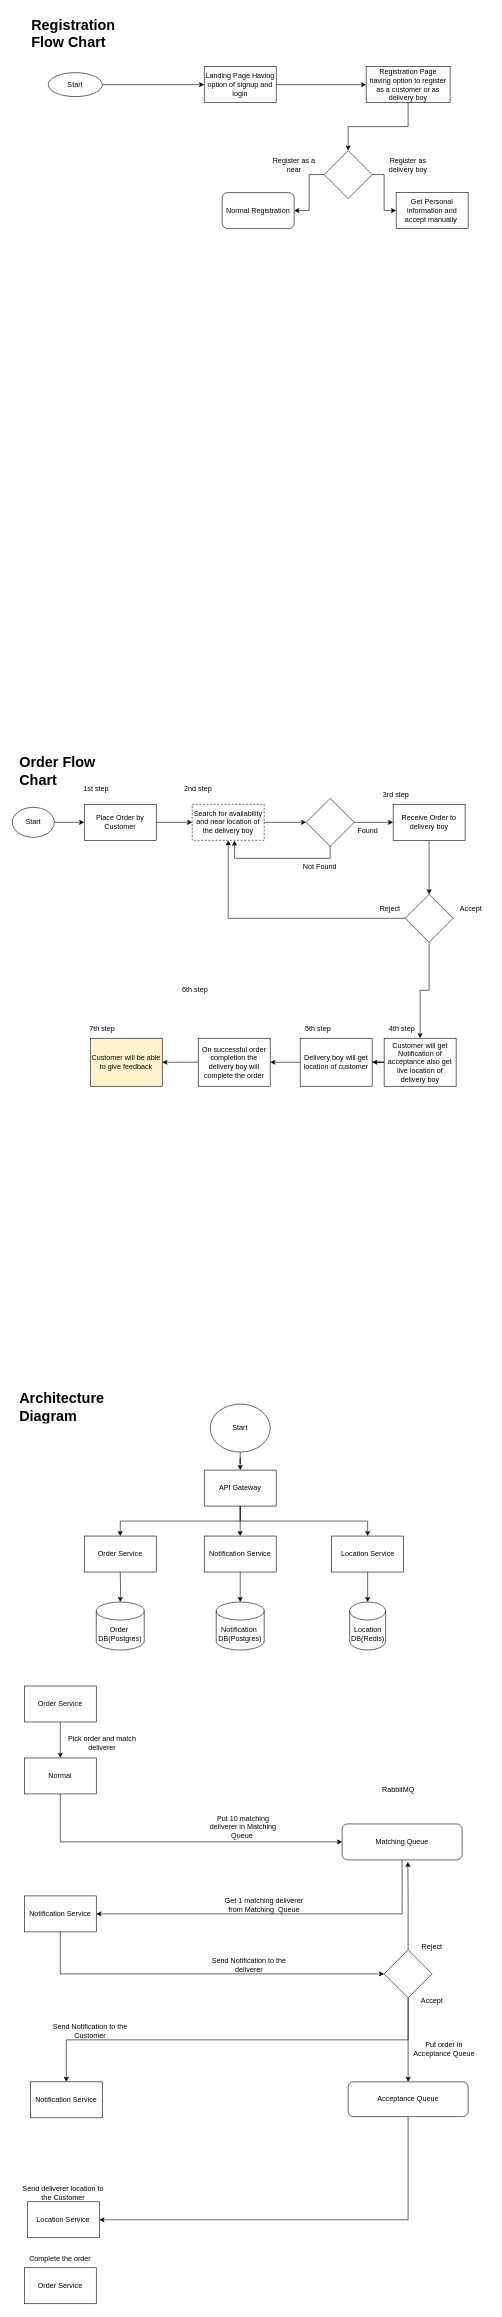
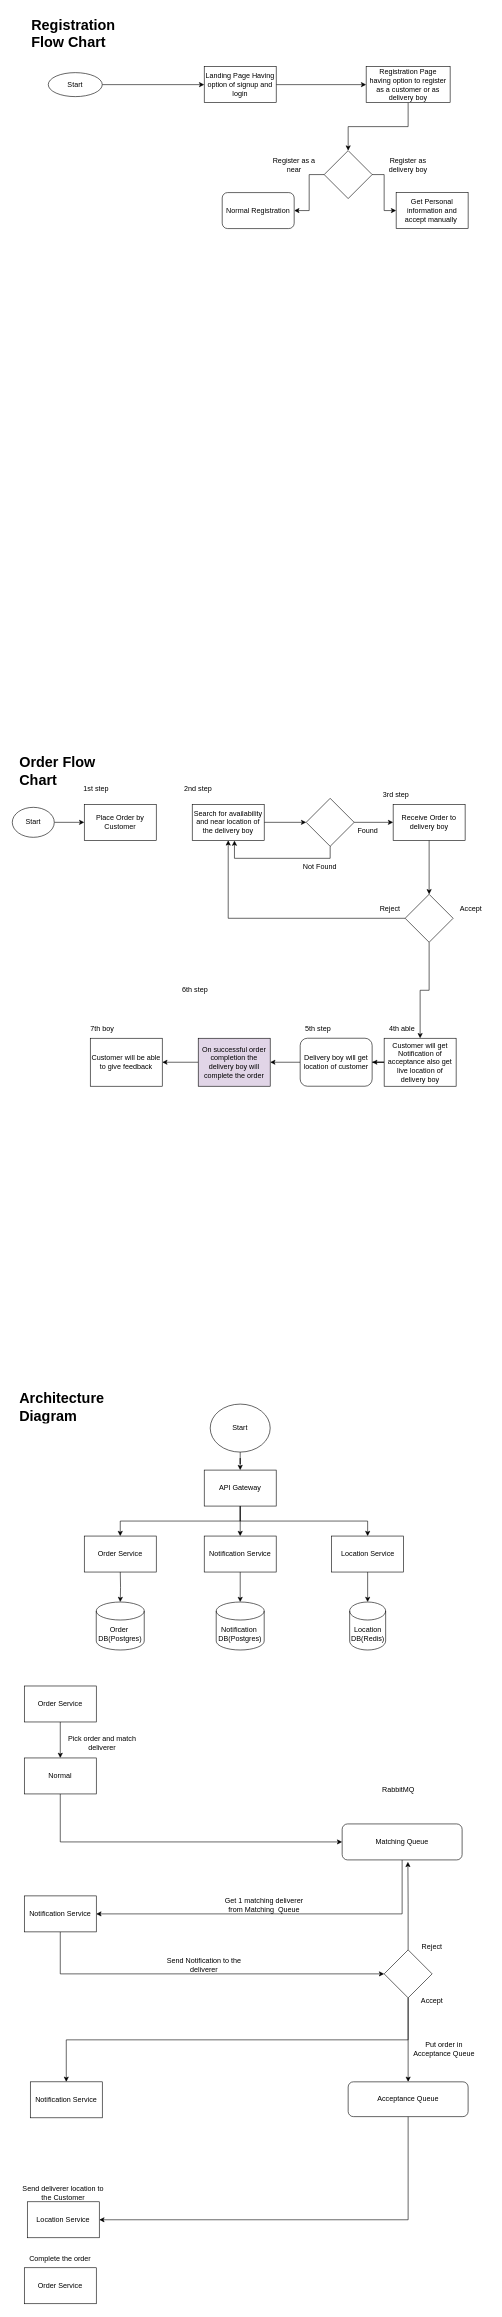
edge "Place Order by Customer" -> "Search for availability and near location of the delivery boy": removed
node "Search for availability and near location of the delivery boy": style dashed -> solid
node "7th step": label "7th step" -> "7th boy"
node "4th step": label "4th step" -> "4th able"
node "Customer will be able to give feedback": fillcolor #fff2cc -> #ffffff
node "On successful order completion the delivery boy will complete the order": fillcolor #ffffff -> #e1d5e7
node "Delivery boy will get location of customer": shape rectangle -> rounded rectangle
node "Put 10 matching deliverer in Matching Queue": removed
node "Send Notification to the deliverer": moved (249, 1965) -> (204, 1965)
node "Send Notification to the Customer": removed
